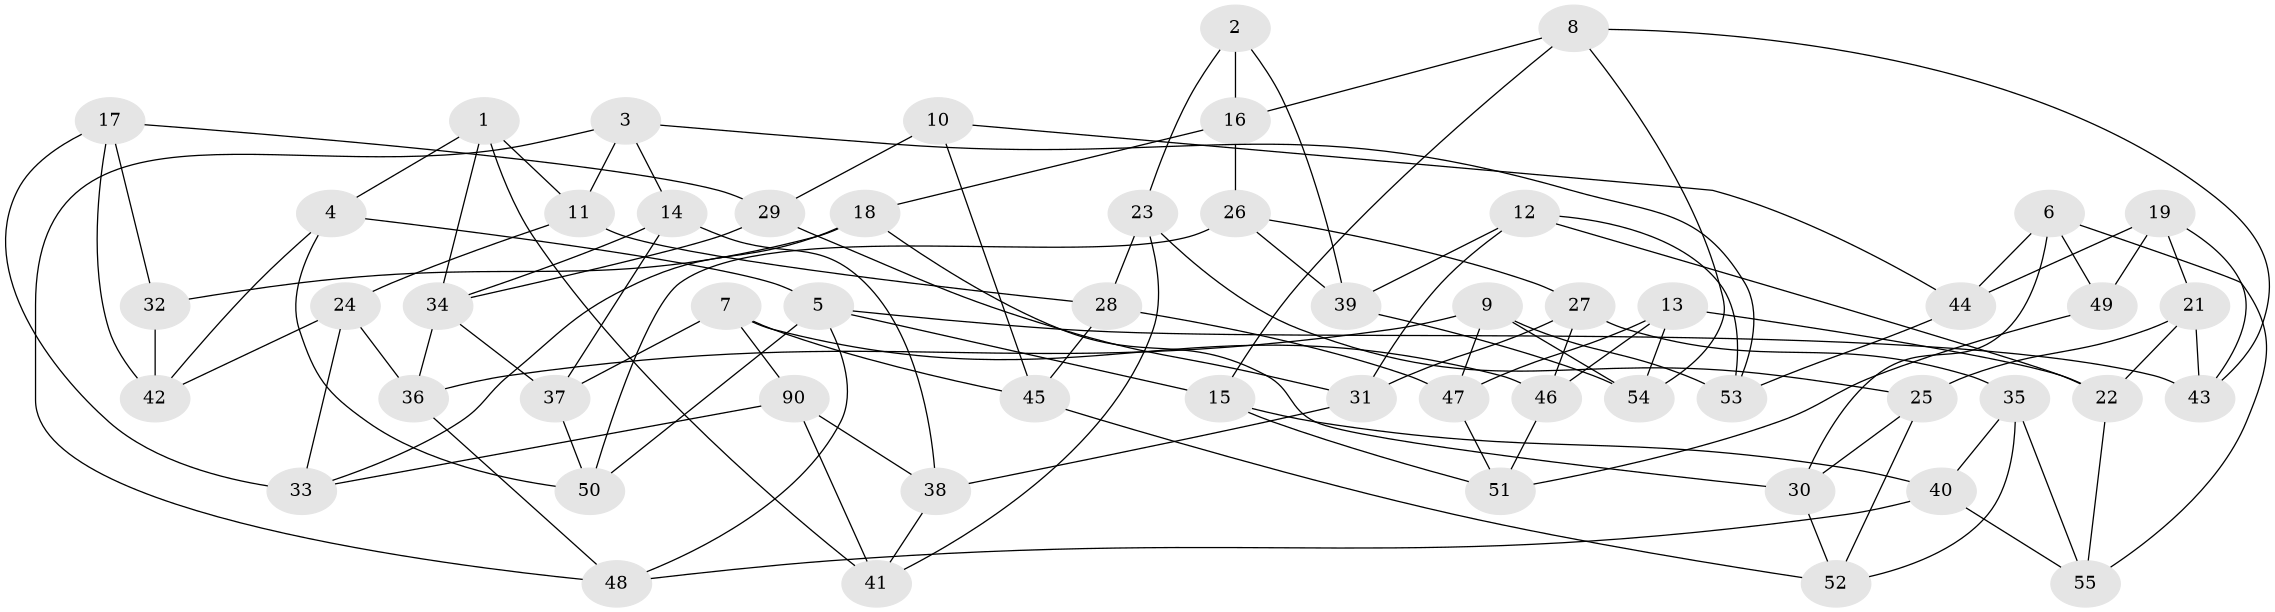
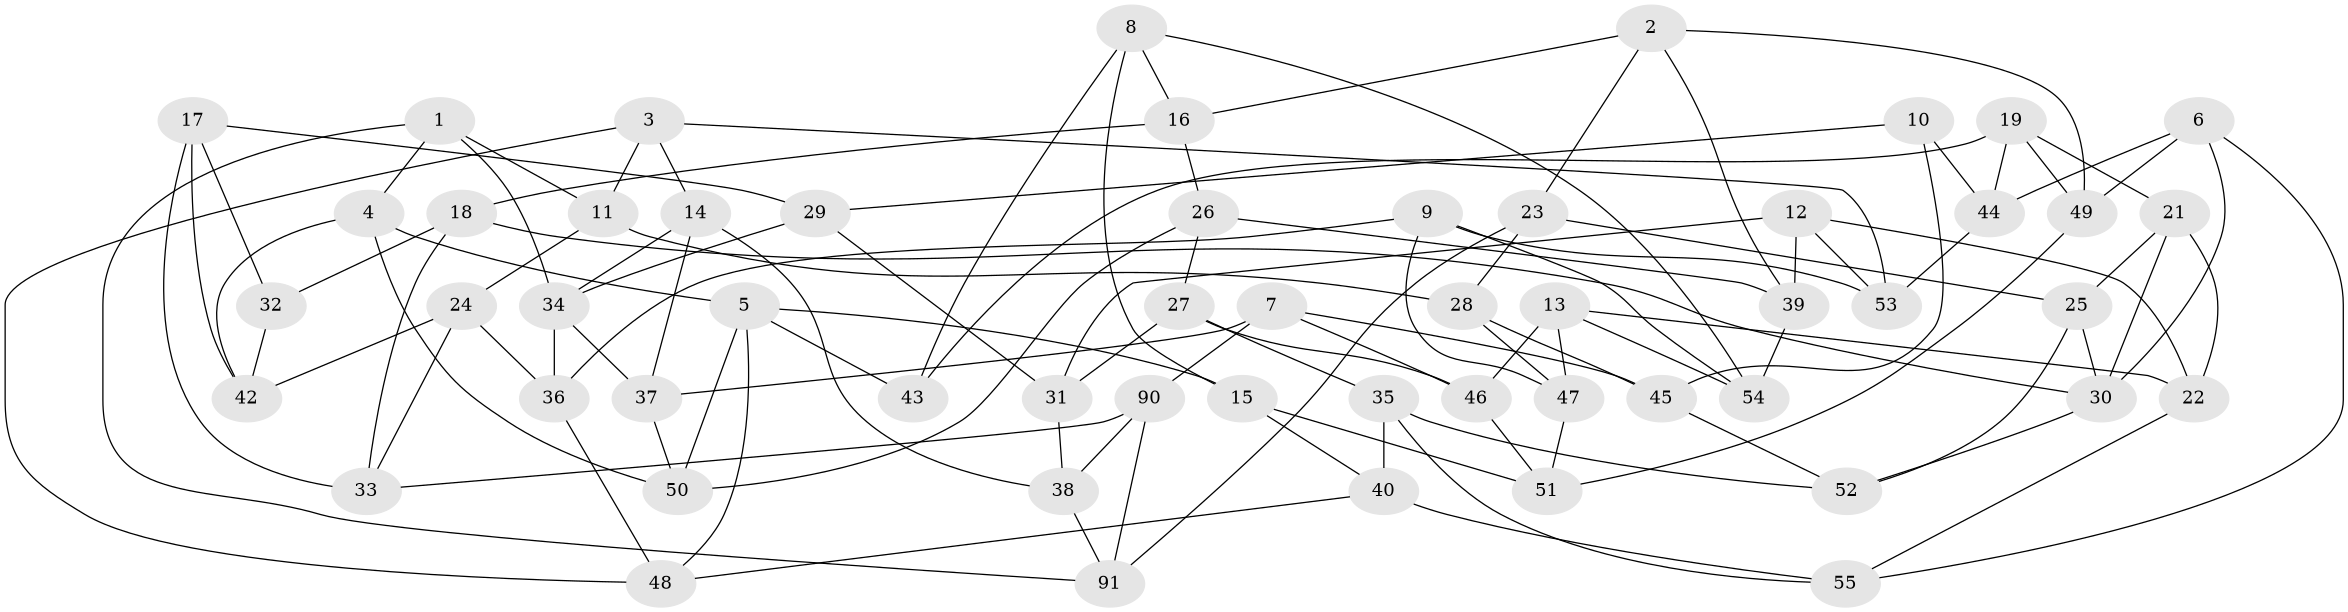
edge "2" -- "49": added
edge "21" -- "43": now "21" -- "30"
node "41": label "41" -> "91"
